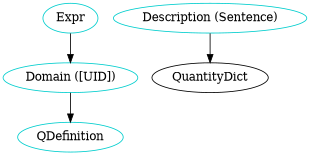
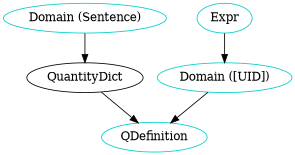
node "Description (Sentence)": label "Description (Sentence)" -> "Domain (Sentence)"
edge "QuantityDict" -> "QDefinition": added
